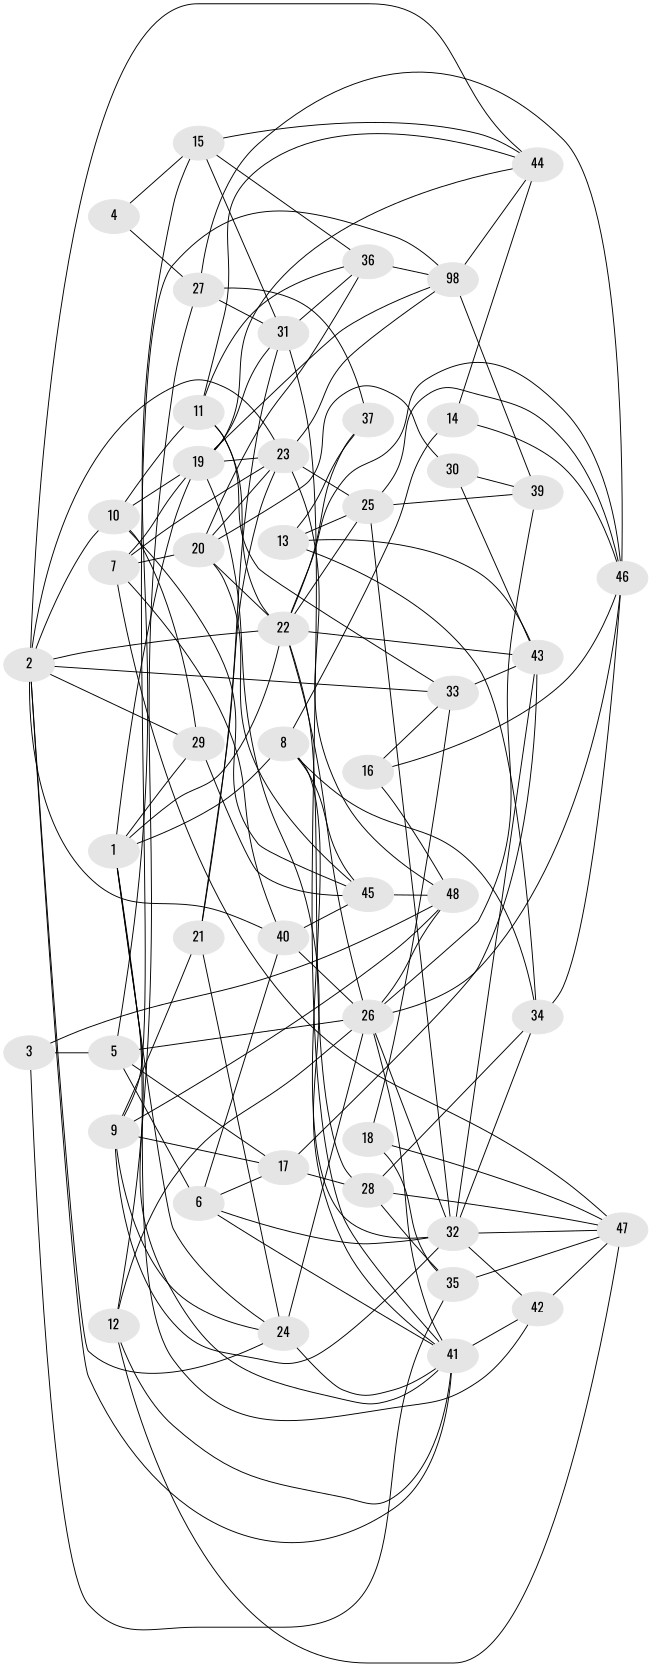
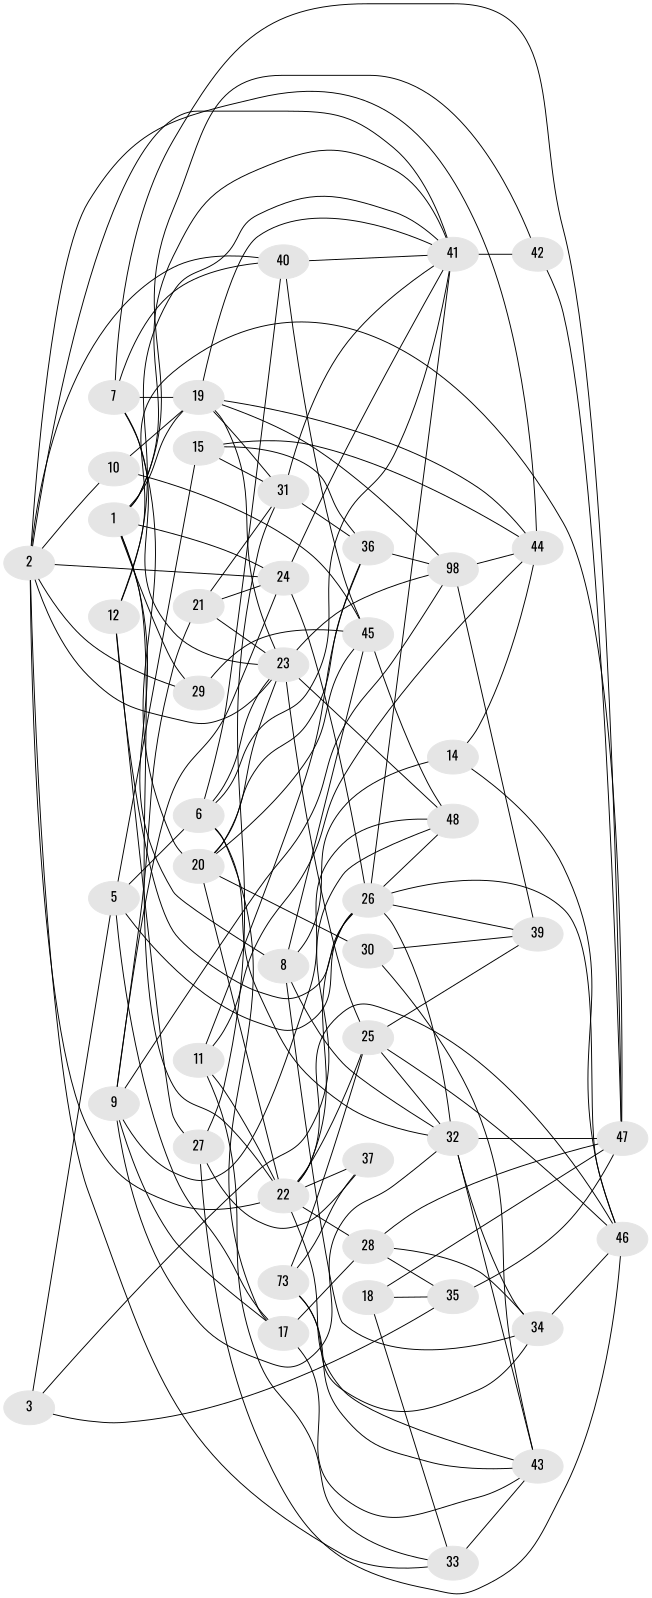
node "4": removed
edge "11" -- "10": removed
node "13": label "13" -> "73"
edge "10" -- "29": removed
edge "23" -- "6": added
node "16": removed
edge "40" -- "26": now "40" -- "41"
edge "32" -- "42": removed
